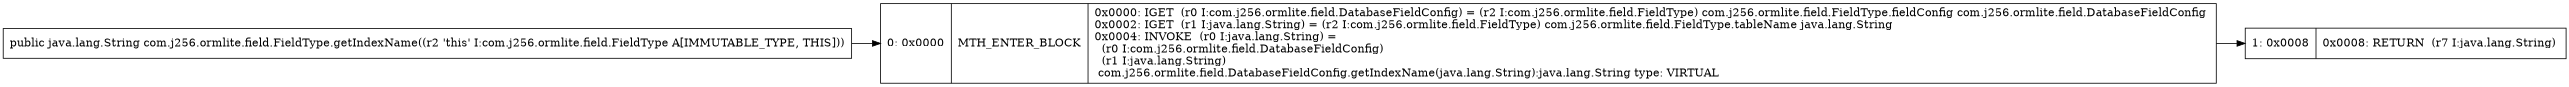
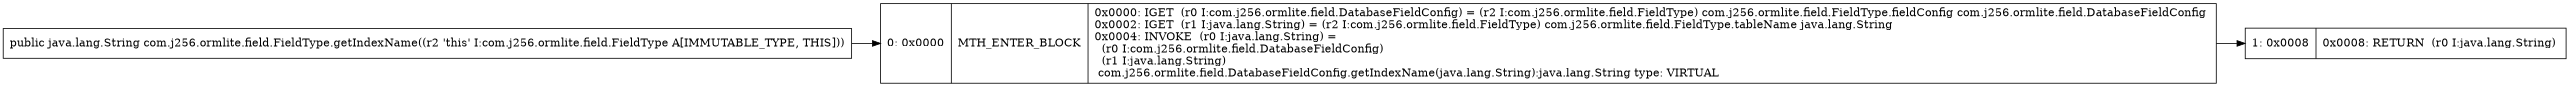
node "1: 0x0008": text "0x0008: RETURN  (r7 I:java.lang.String)" -> "0x0008: RETURN  (r0 I:java.lang.String)"
